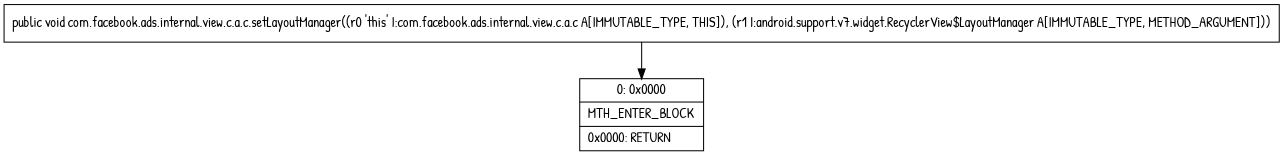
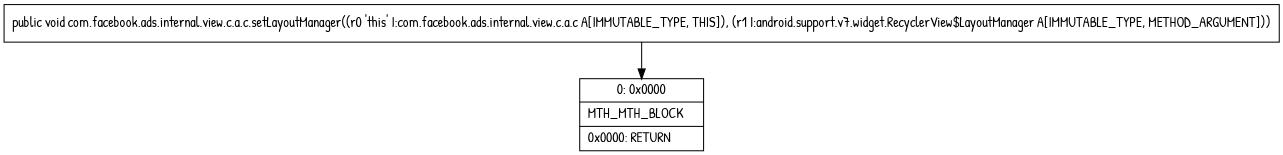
node "0: 0x0000": text "MTH_ENTER_BLOCK" -> "MTH_MTH_BLOCK"
